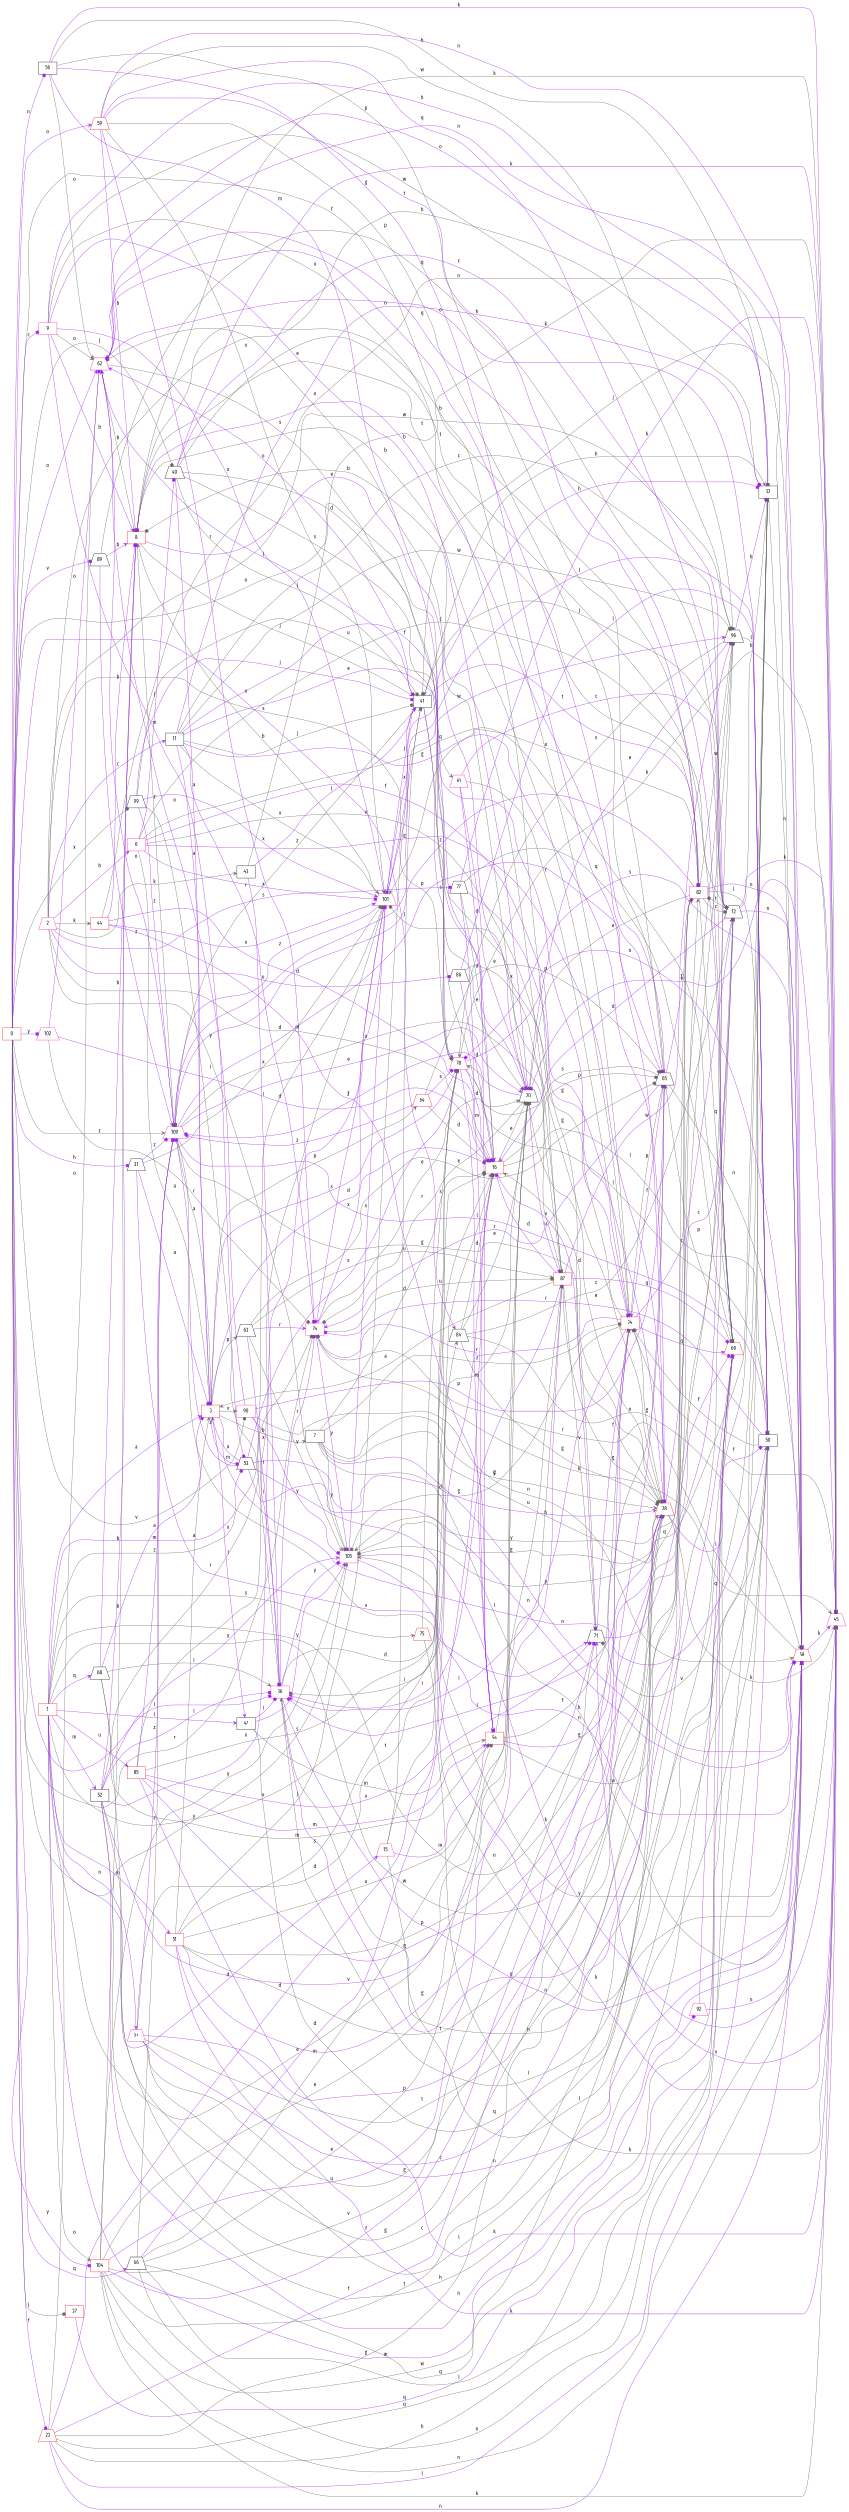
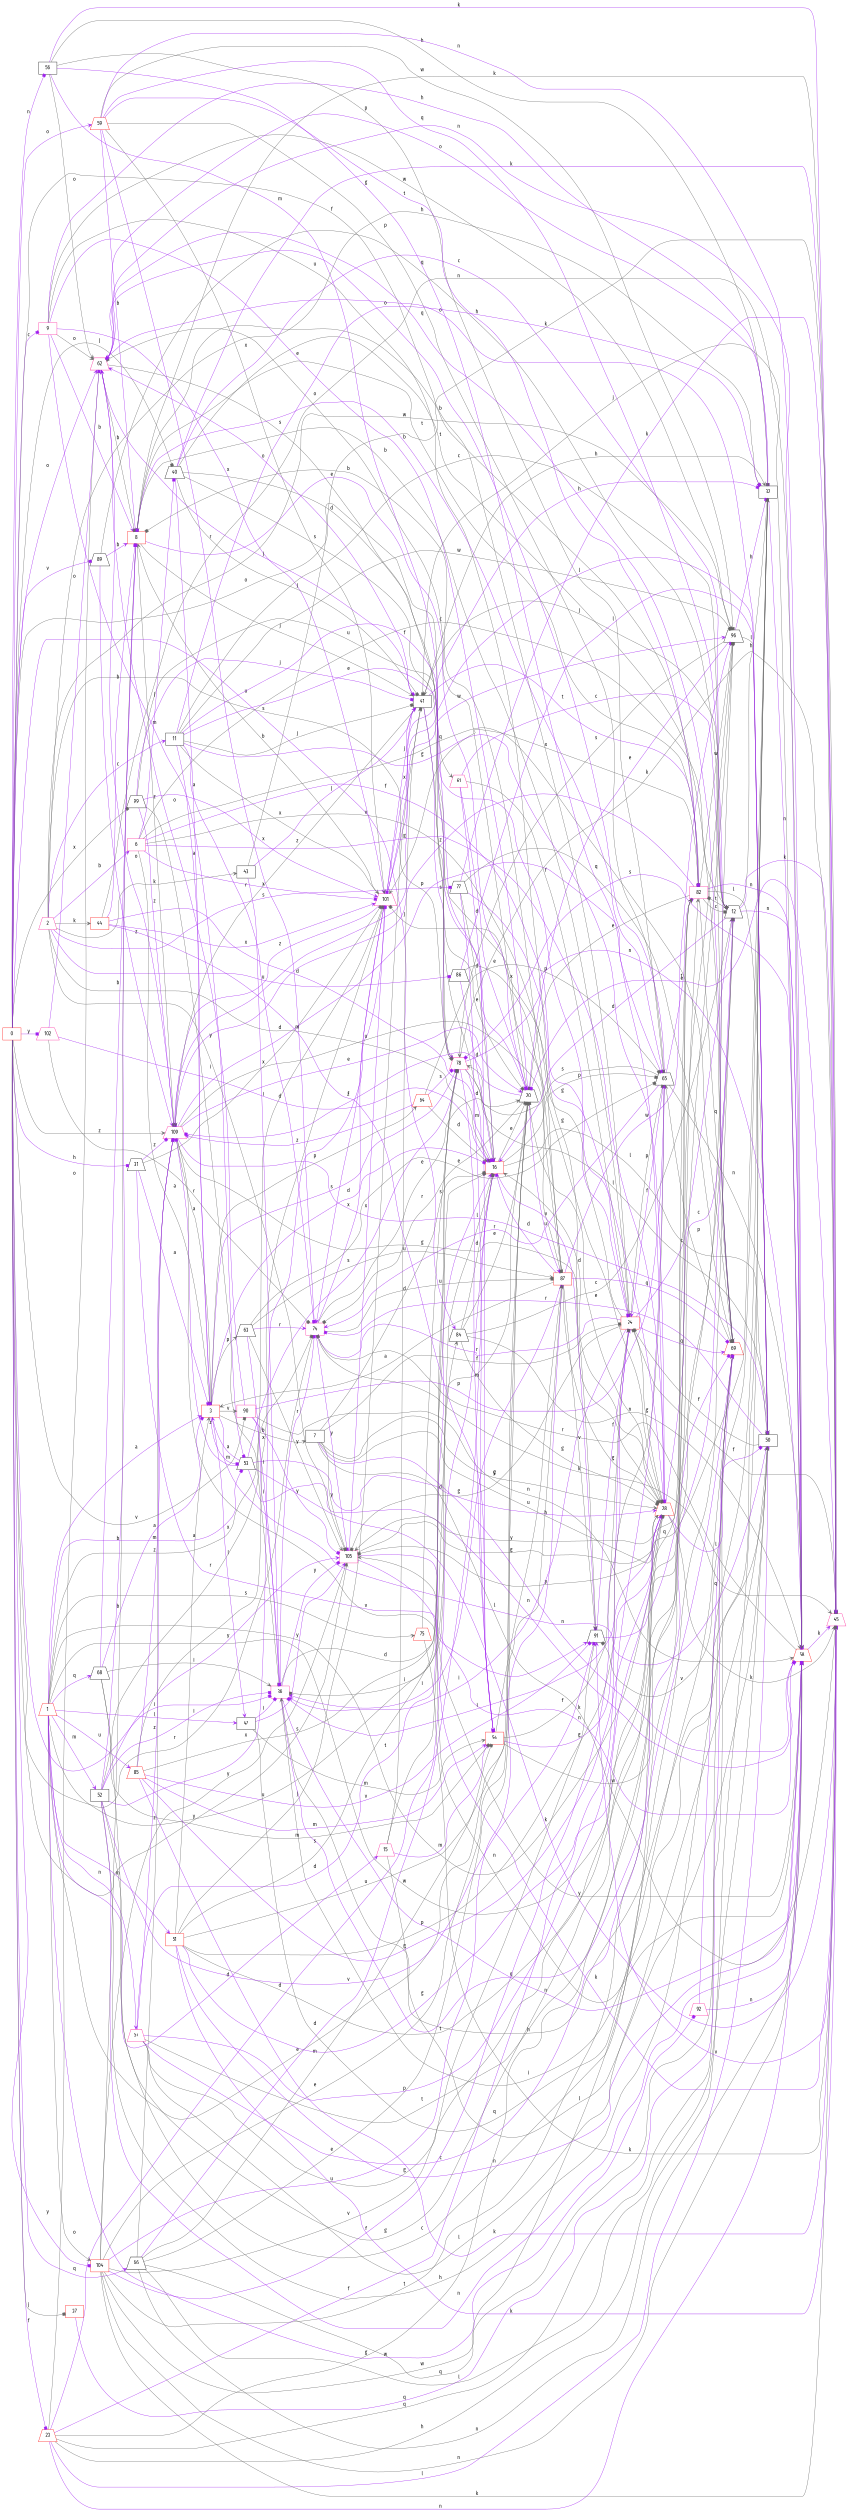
edge "32" -> "58": color gray40 -> purple
node "71": label "71" -> "91"
edge "57" -> "16": color gray40 -> purple
node "1": shape box -> trapezium
node "85": shape box -> trapezium
